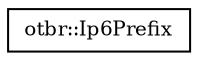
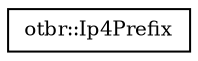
node "otbr::Ip6Prefix": label "otbr::Ip6Prefix" -> "otbr::Ip4Prefix"
